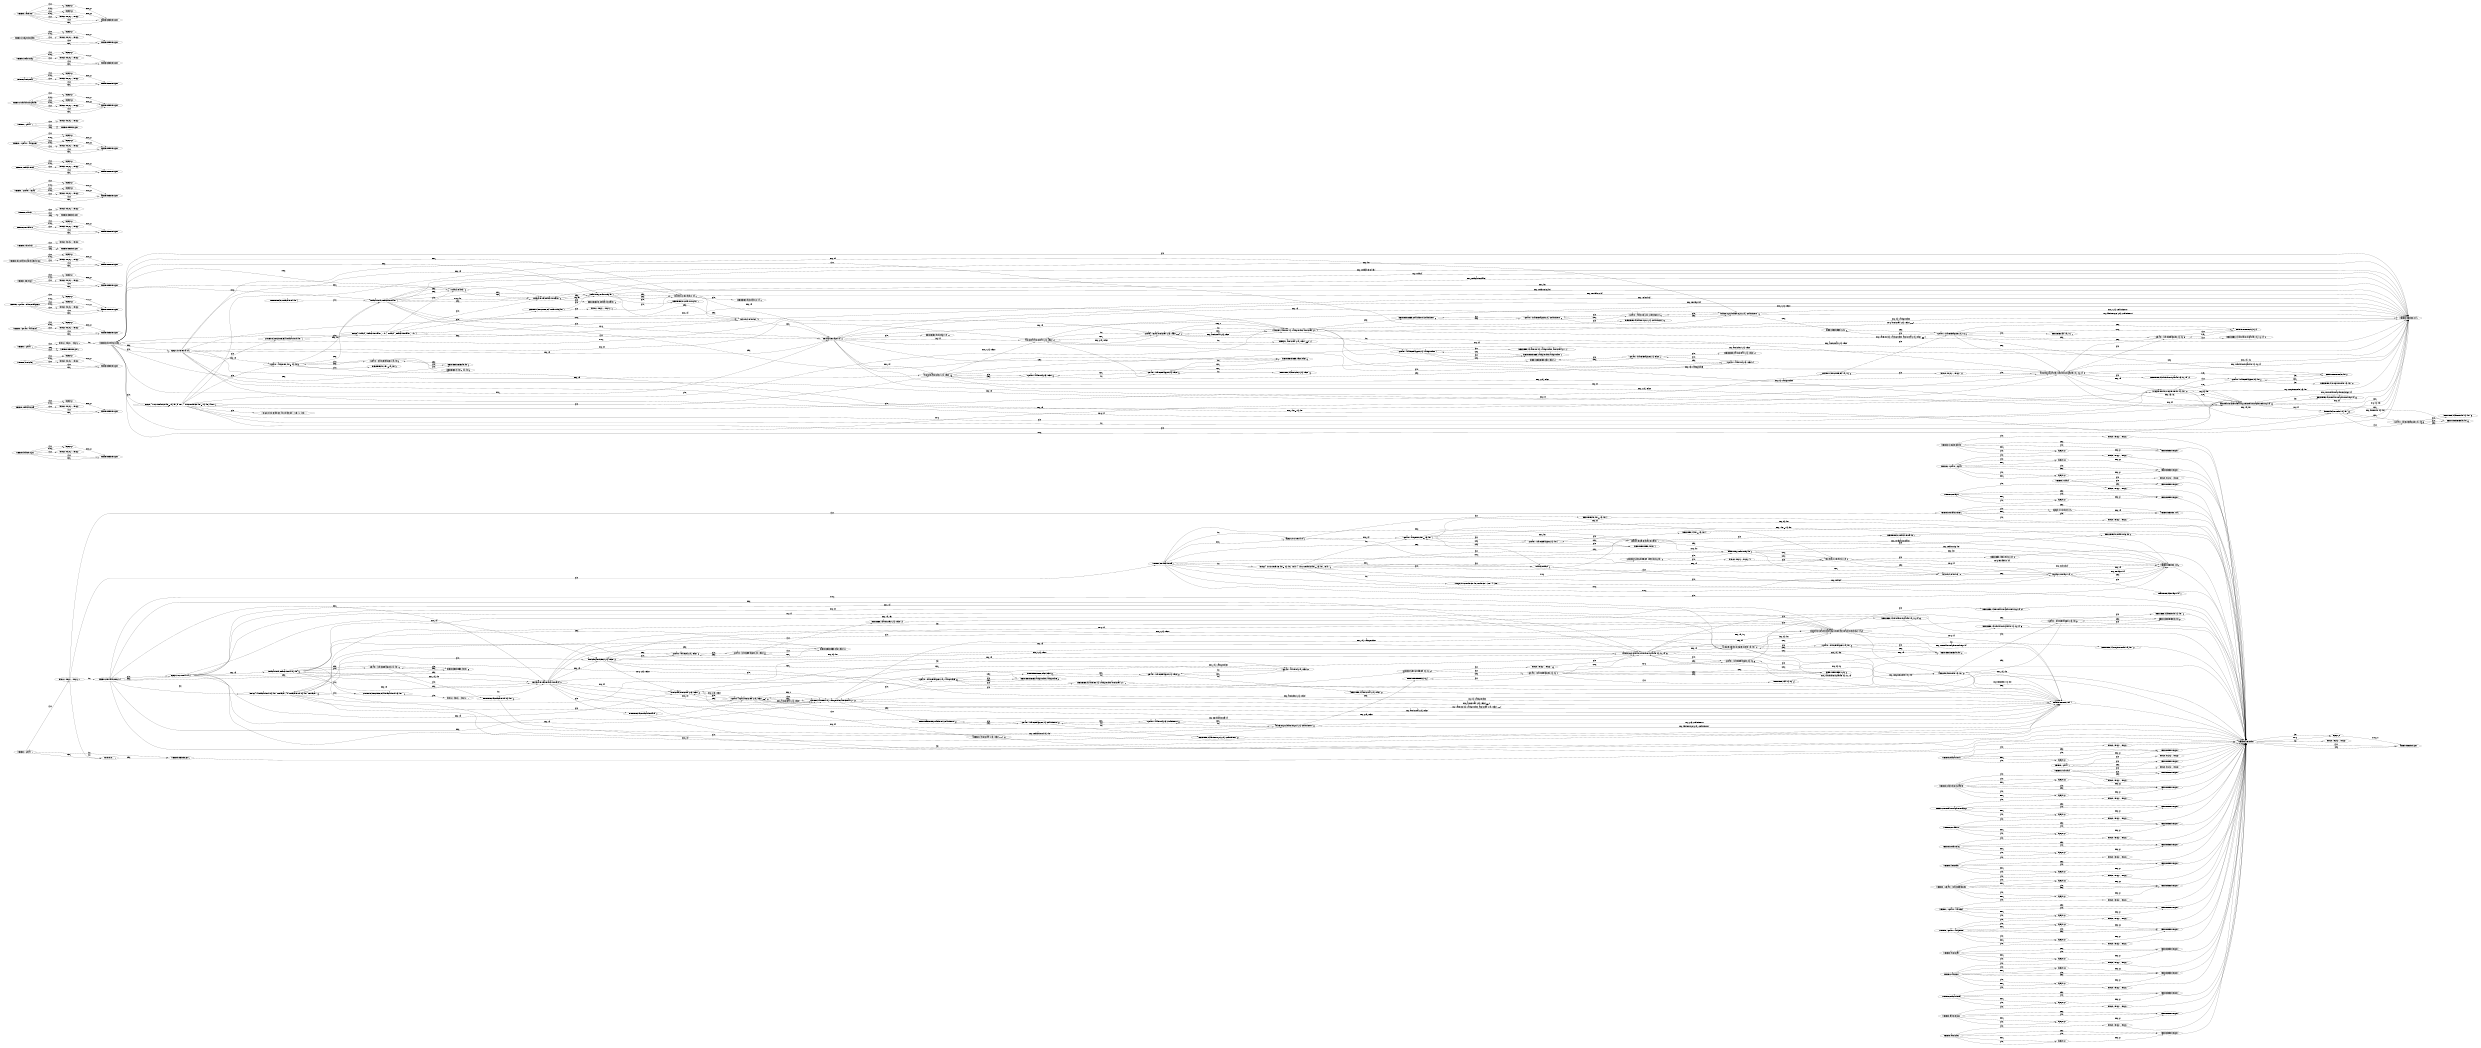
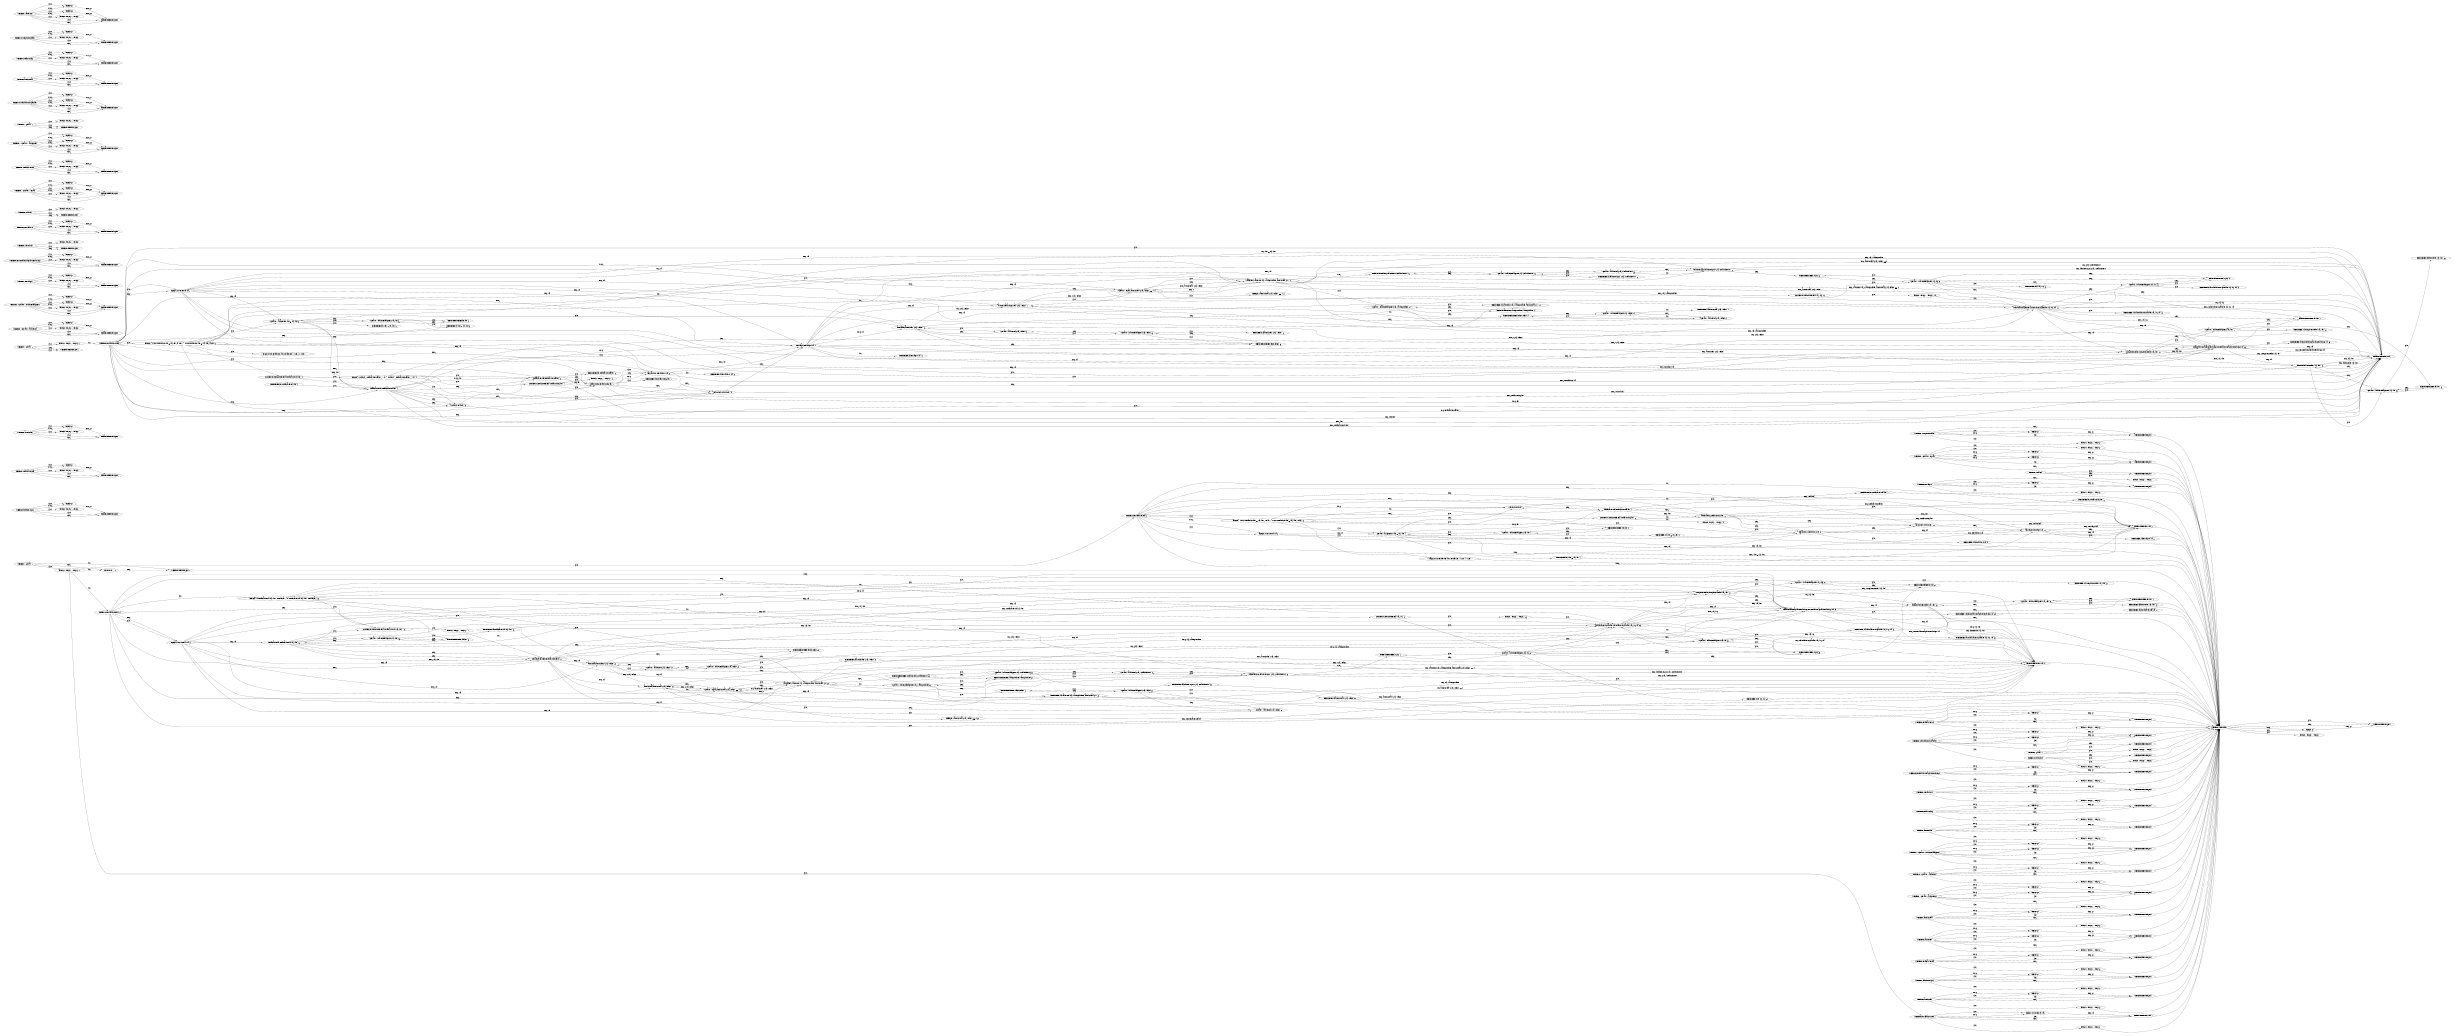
edge "(CONTROL_STRUCTURE,IF,if (netif_carrier_ok(dev)))" -> "(netif_carrier_ok,netif_carrier_ok(dev))": added, label "AST:"
edge "(xenvif_carrier_off,xenvif_carrier_off(vif))" -> "(IDENTIFIER,vif,xenvif_carrier_off(vif))": removed, label "AST:"
